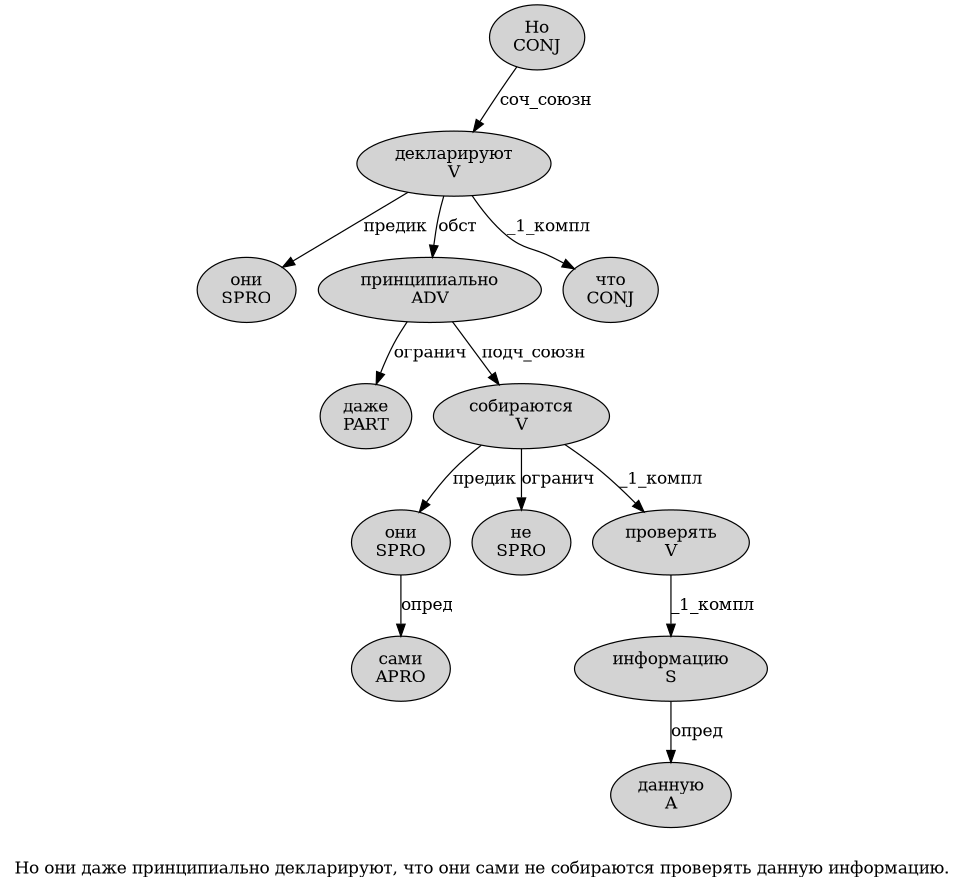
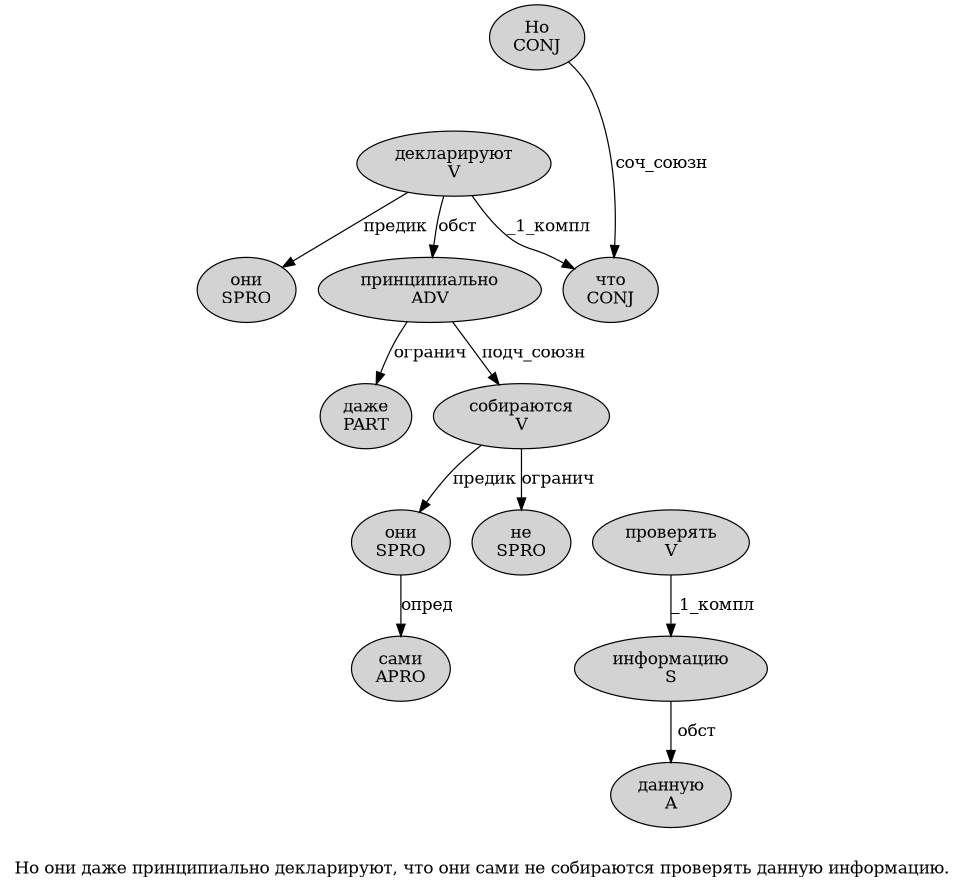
edge "Но CONJ" -> "декларируют V": now "Но CONJ" -> "что CONJ"
edge "собираются V" -> "проверять V": removed, label "_1_компл"
edge "информацию S" -> "данную A": label "опред" -> "обст"
